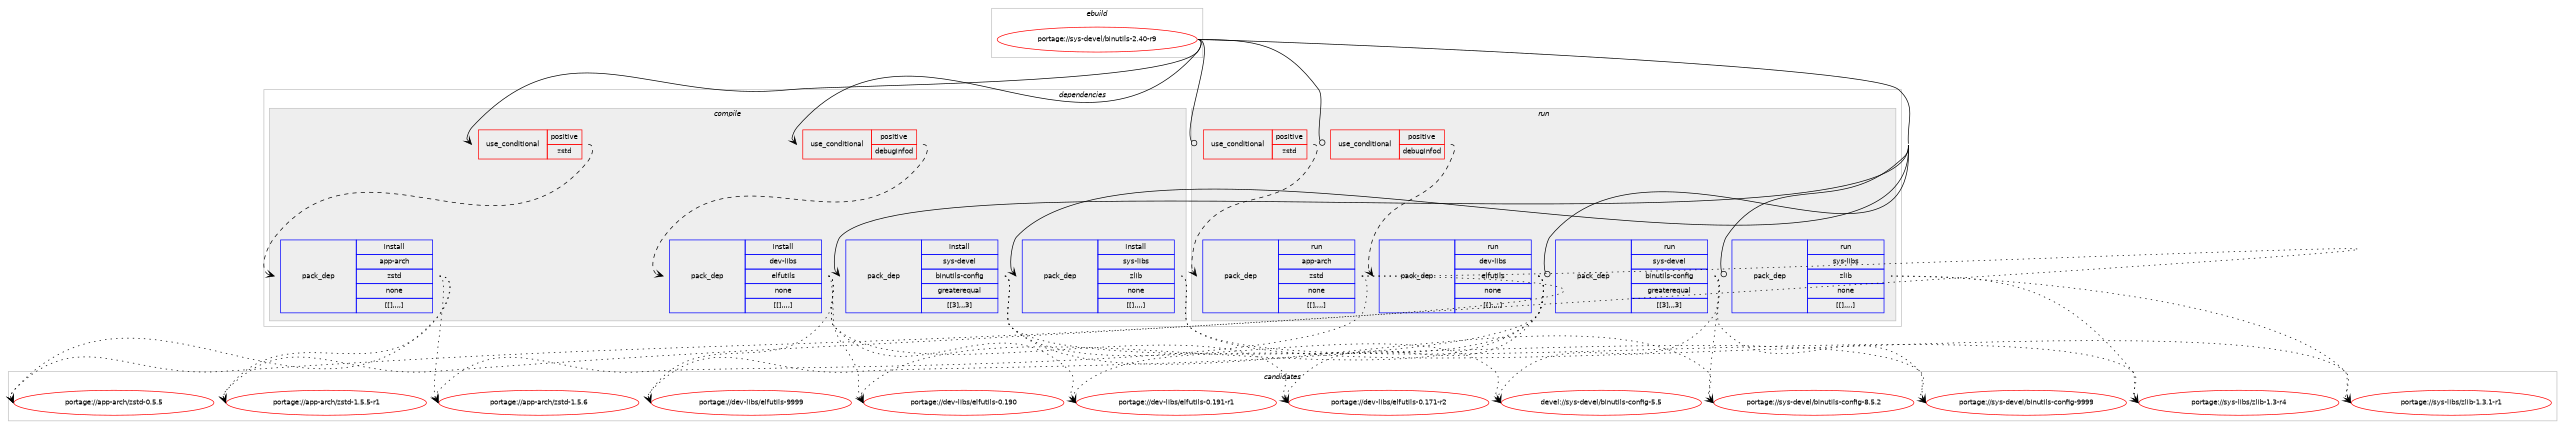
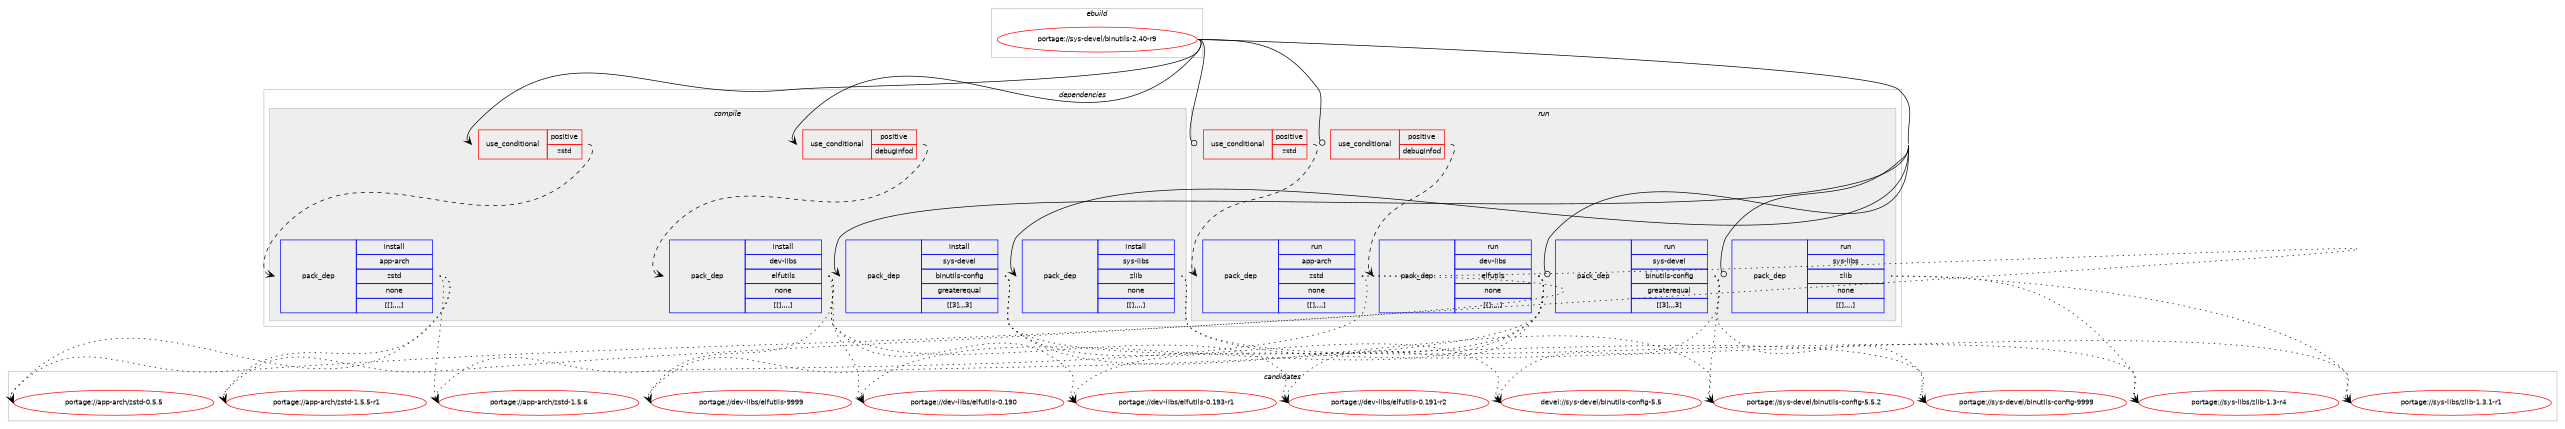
node "portage://dev-libs/elfutils-0.191-r1": label "portage://dev-libs/elfutils-0.191-r1" -> "portage://dev-libs/elfutils-0.193-r1"
node "portage://dev-libs/elfutils-0.171-r2": label "portage://dev-libs/elfutils-0.171-r2" -> "portage://dev-libs/elfutils-0.191-r2"
node "portage://sys-devel/binutils-config-8.5.2": label "portage://sys-devel/binutils-config-8.5.2" -> "portage://sys-devel/binutils-config-5.5.2"
